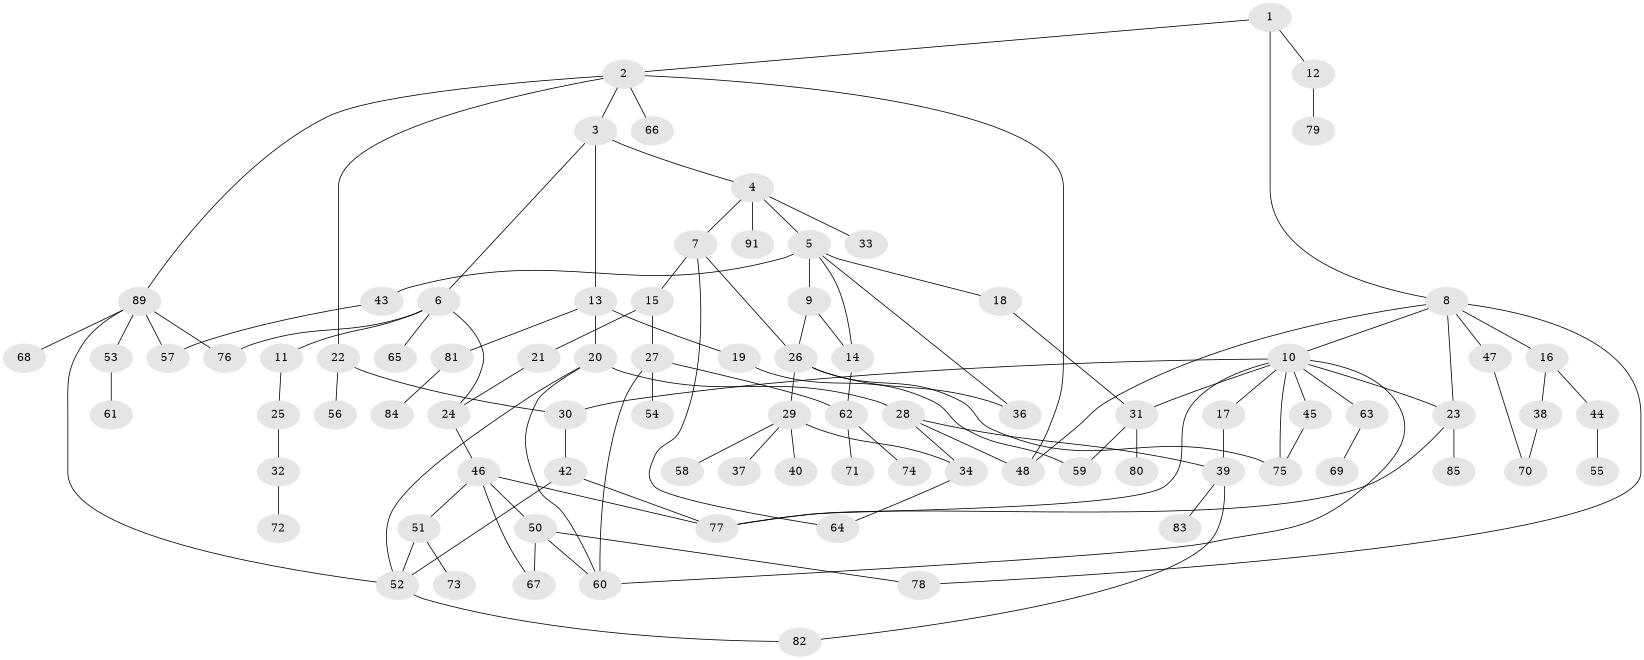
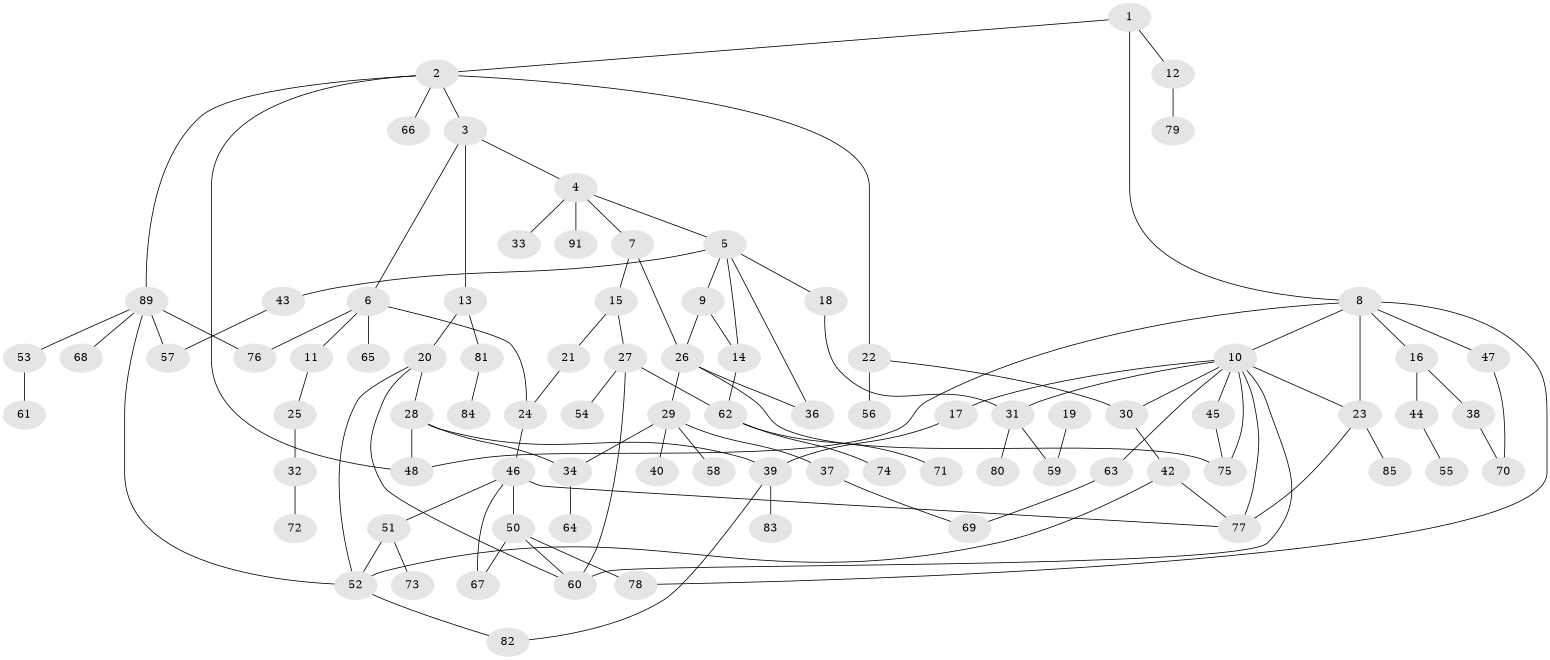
edge "13" -- "19": removed
edge "7" -- "64": removed
edge "37" -- "69": added
